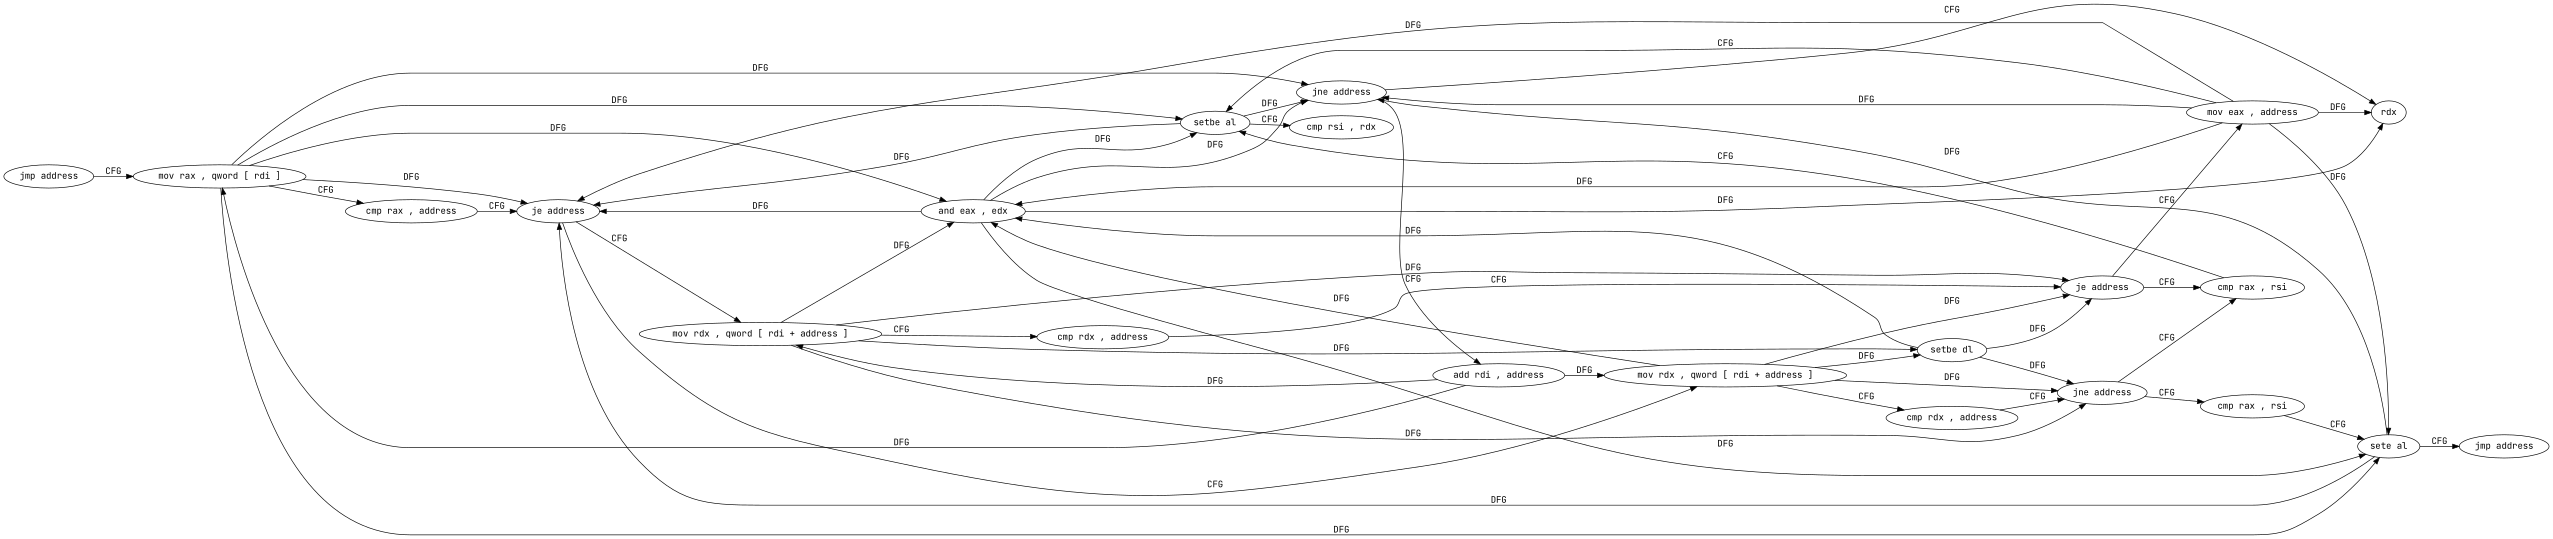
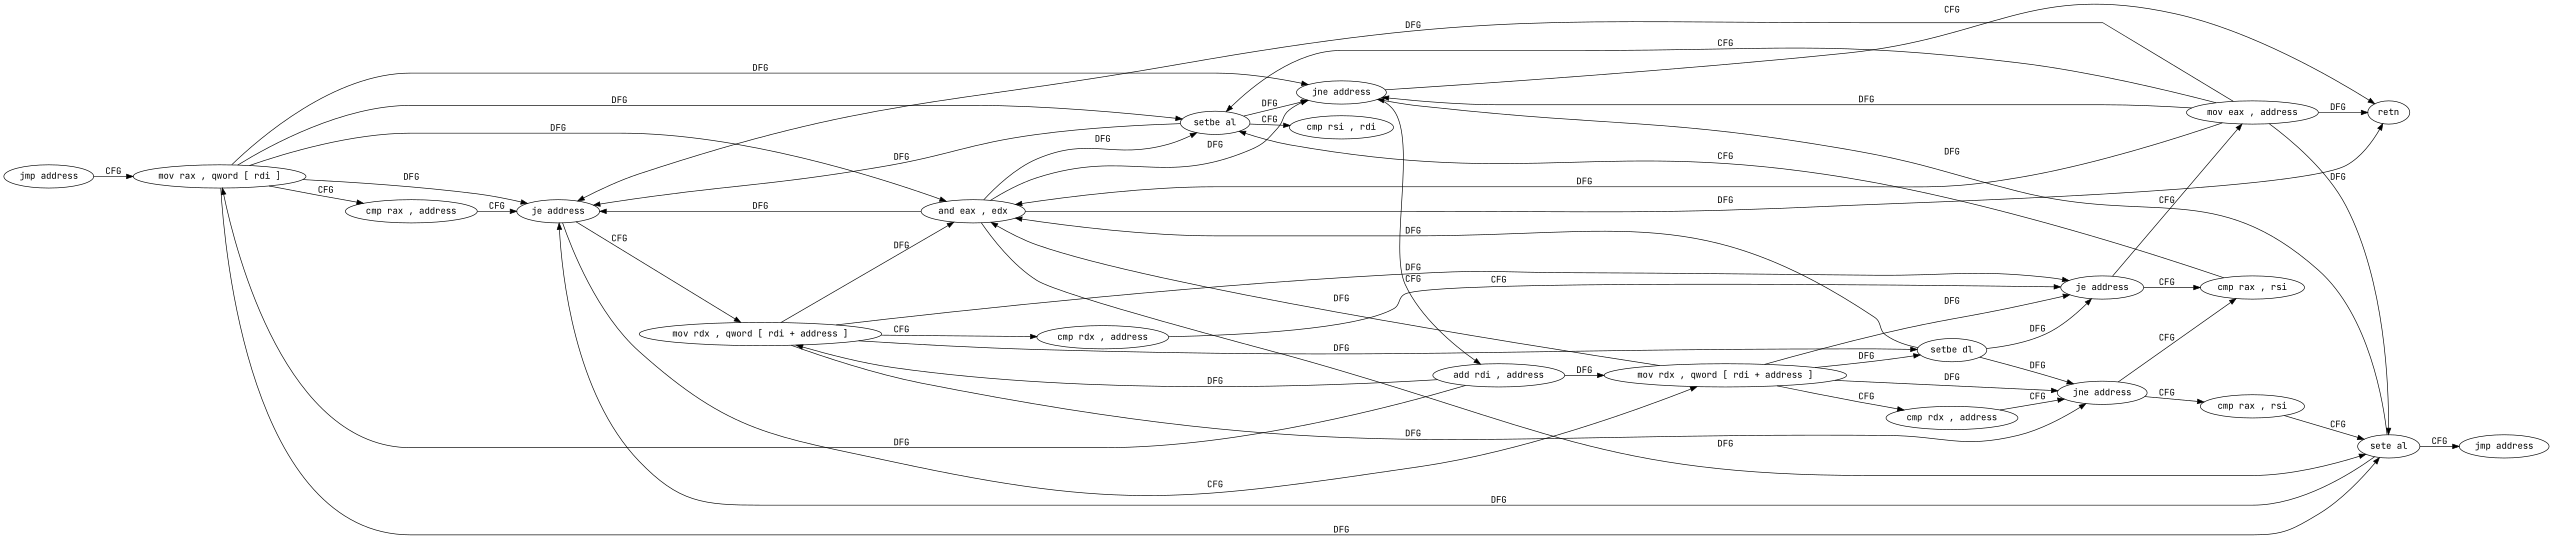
node "rdx": label "rdx" -> "retn"
node "cmp rsi , rdx": label "cmp rsi , rdx" -> "cmp rsi , rdi"
